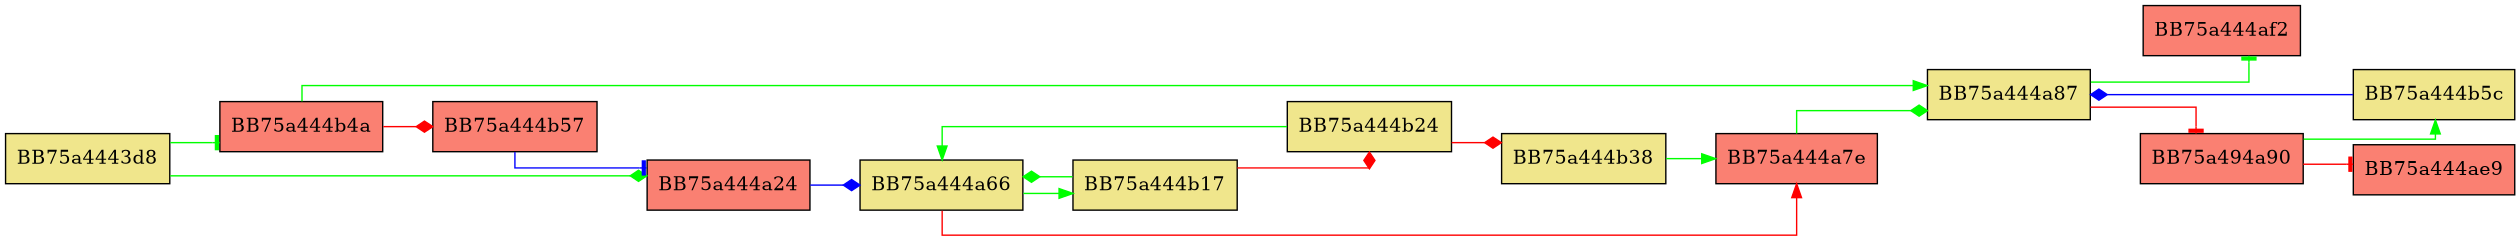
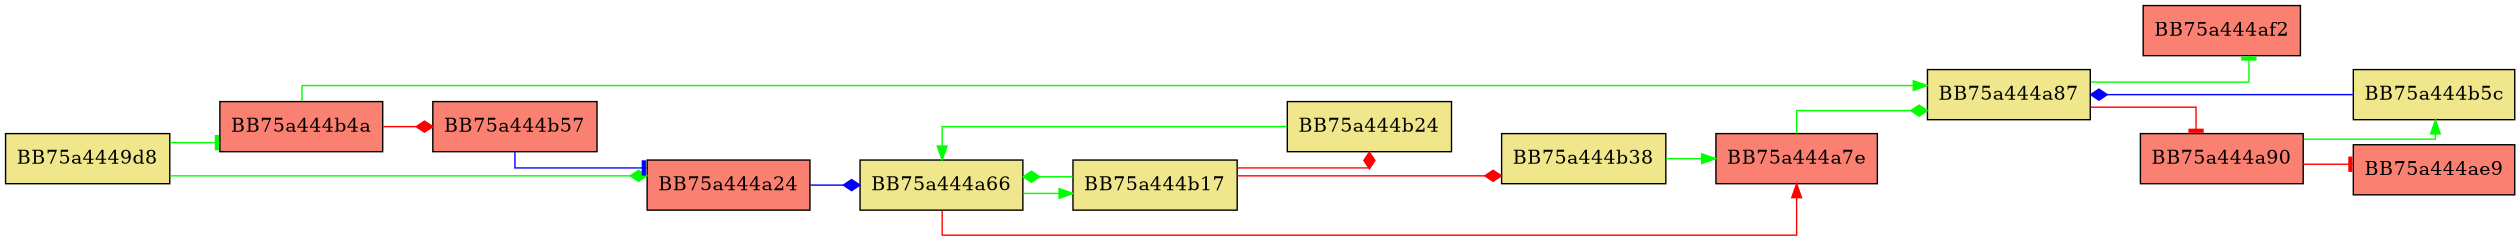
edge "BB75a444b24" -> "BB75a444b38": now "BB75a444b17" -> "BB75a444b38"
node "BB75a4443d8": label "BB75a4443d8" -> "BB75a4449d8"
node "BB75a494a90": label "BB75a494a90" -> "BB75a444a90"
